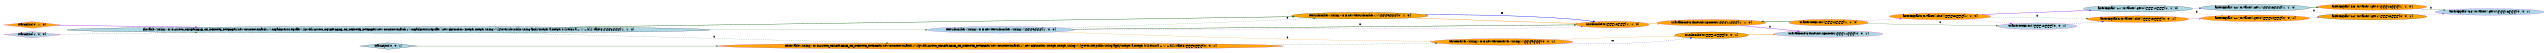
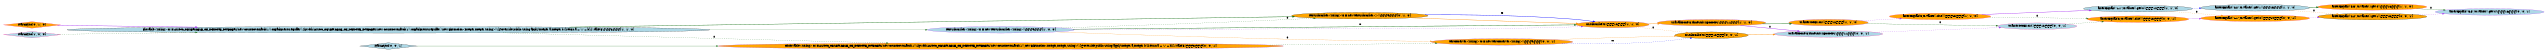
edge "ts.assertNoErrors()@@@12@@@['1', '1', '0']" -> "ts.awaitDone(5,TimeUnit.SECONDS)@@@11@@@['1', '1', '0']": reversed
edge "assertEquals(5,ts.values().size())@@@13@@@['1', '1', '0']" -> "to.assertNoErrors()@@@12@@@['0', '0', '1']": now "to.awaitDone(5,TimeUnit.SECONDS)@@@11@@@['0', '0', '1']" -> "to.assertNoErrors()@@@12@@@['0', '0', '1']"
edge "to.assertNoErrors()@@@12@@@['0', '0', '1']" -> "assertEquals(5,to.values().size())@@@13@@@['0', '0', '1']": color blue -> darkgreen
edge "os.subscribe(ts)@@@10@@@['1', '1', '0']" -> "os.subscribe(to)@@@10@@@['0', '0', '1']": added, label "0"
